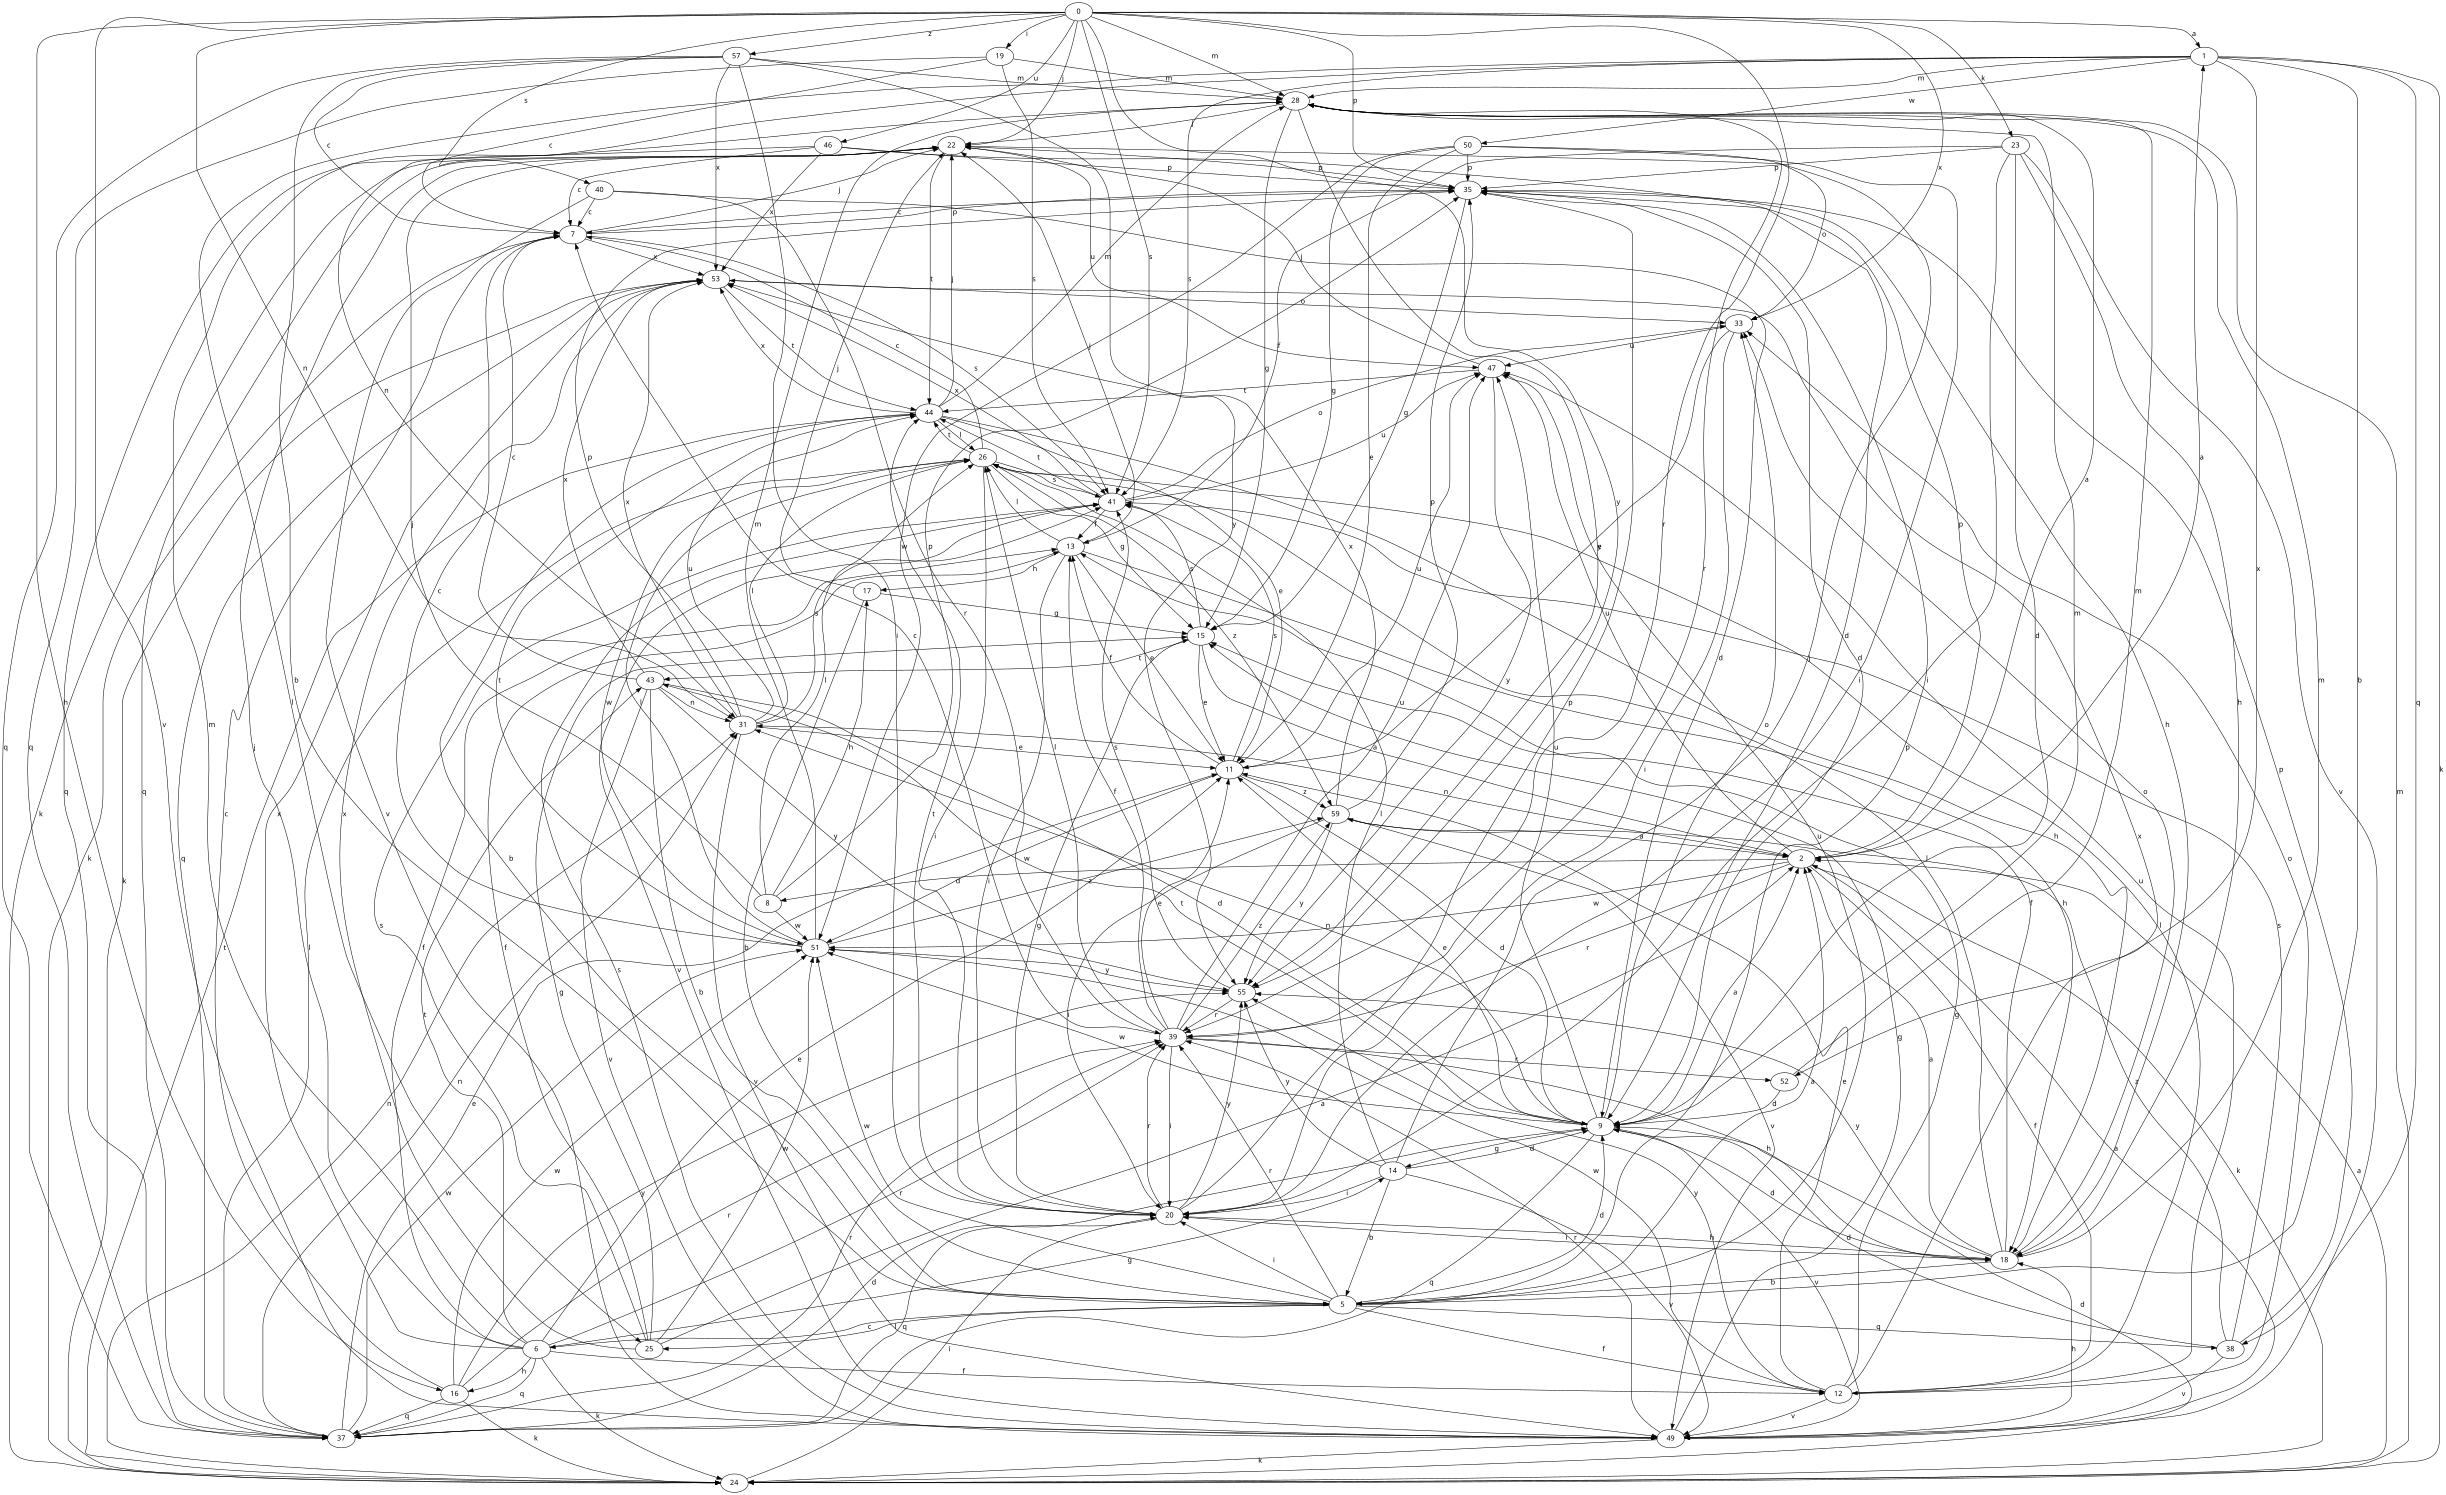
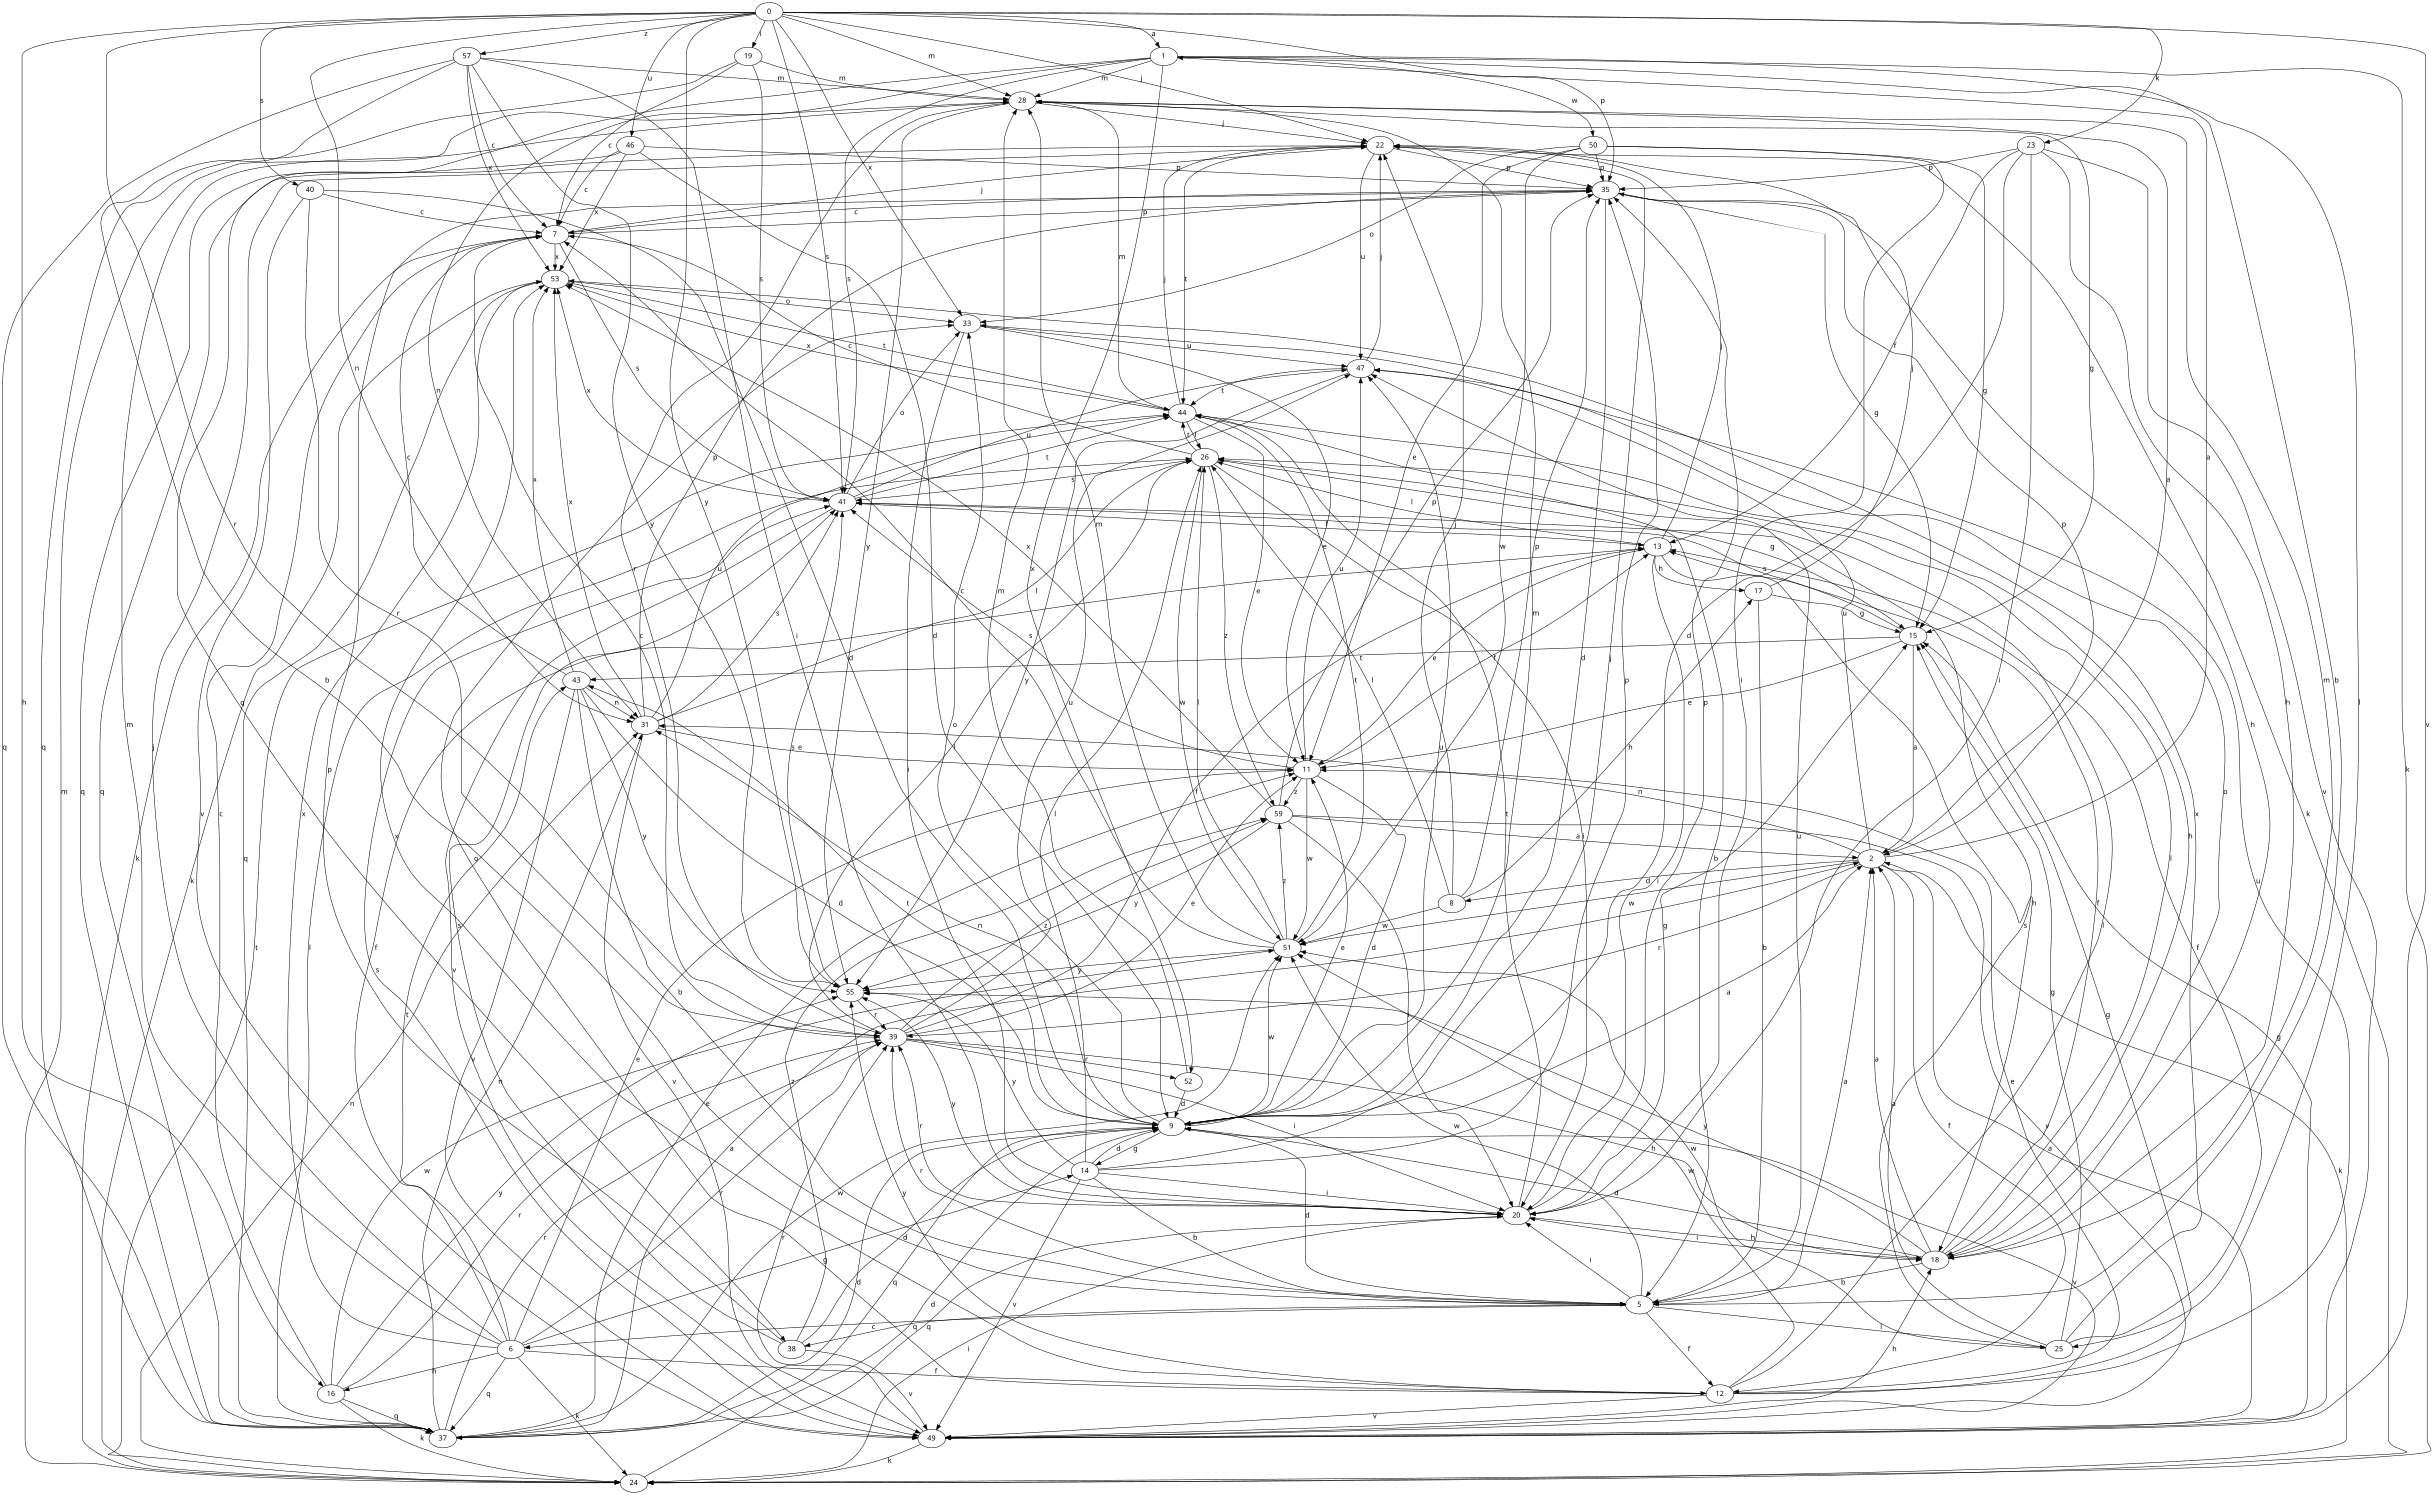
edge "5" -> "35": now "14" -> "35"
edge "24" -> "2": now "37" -> "2"
